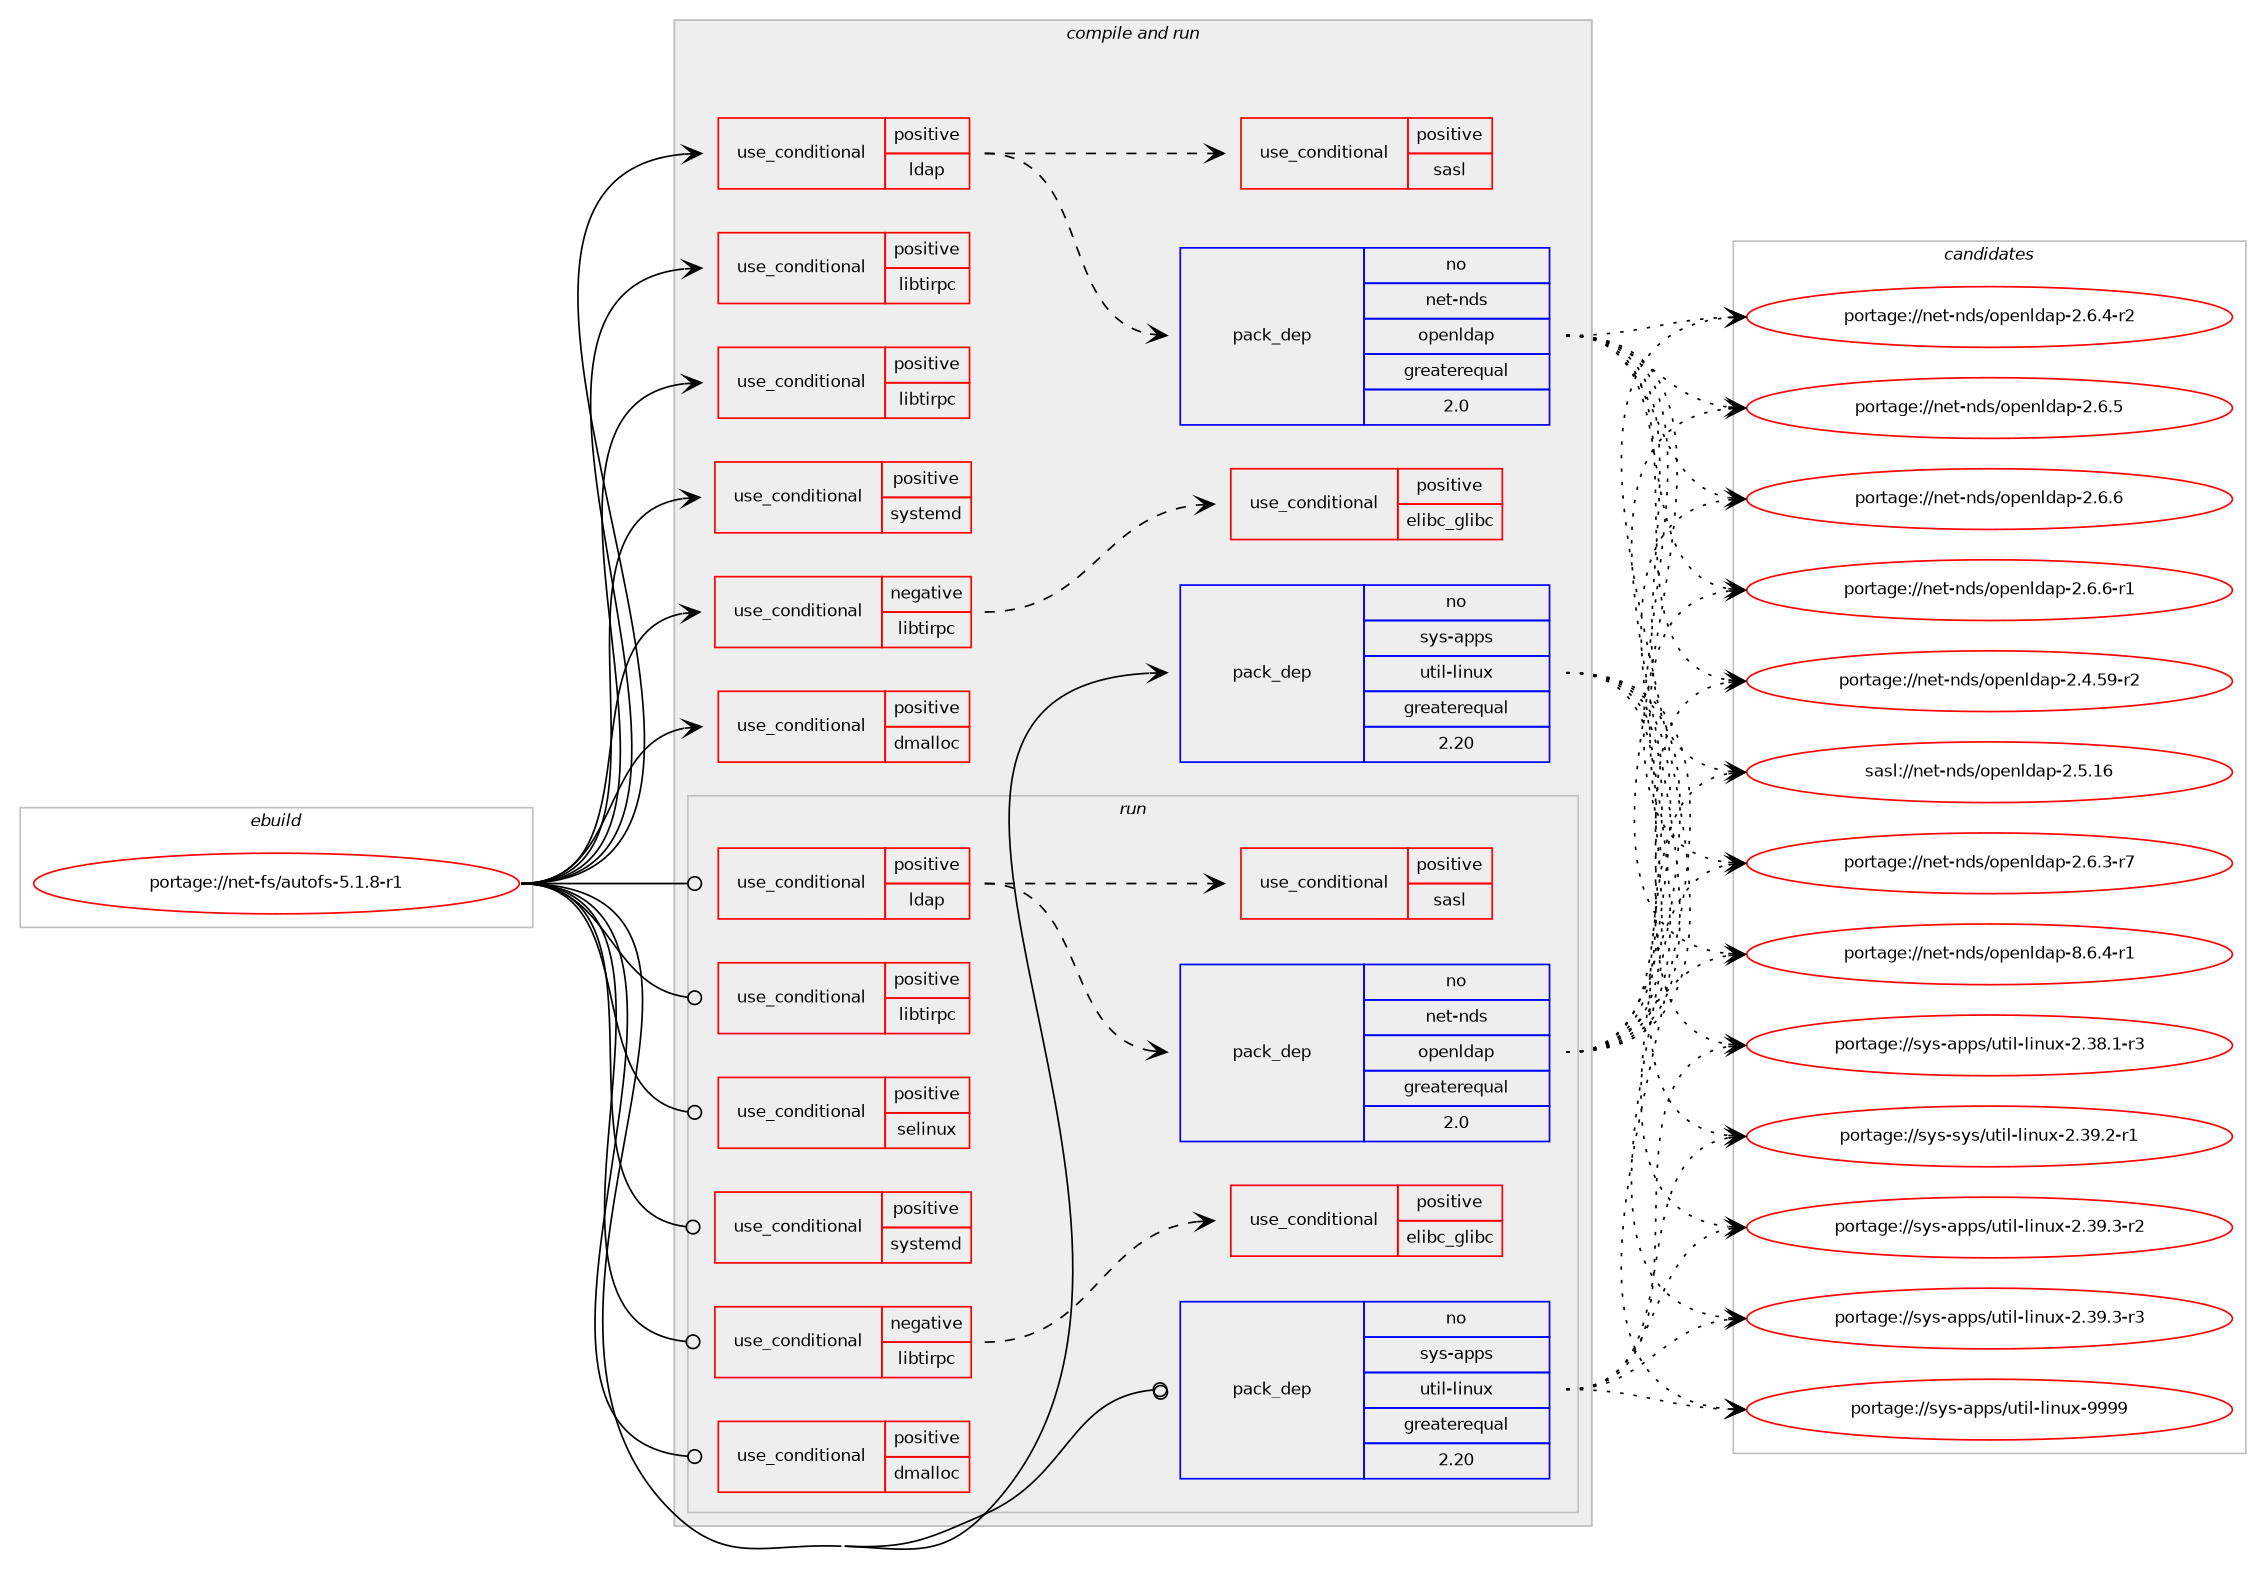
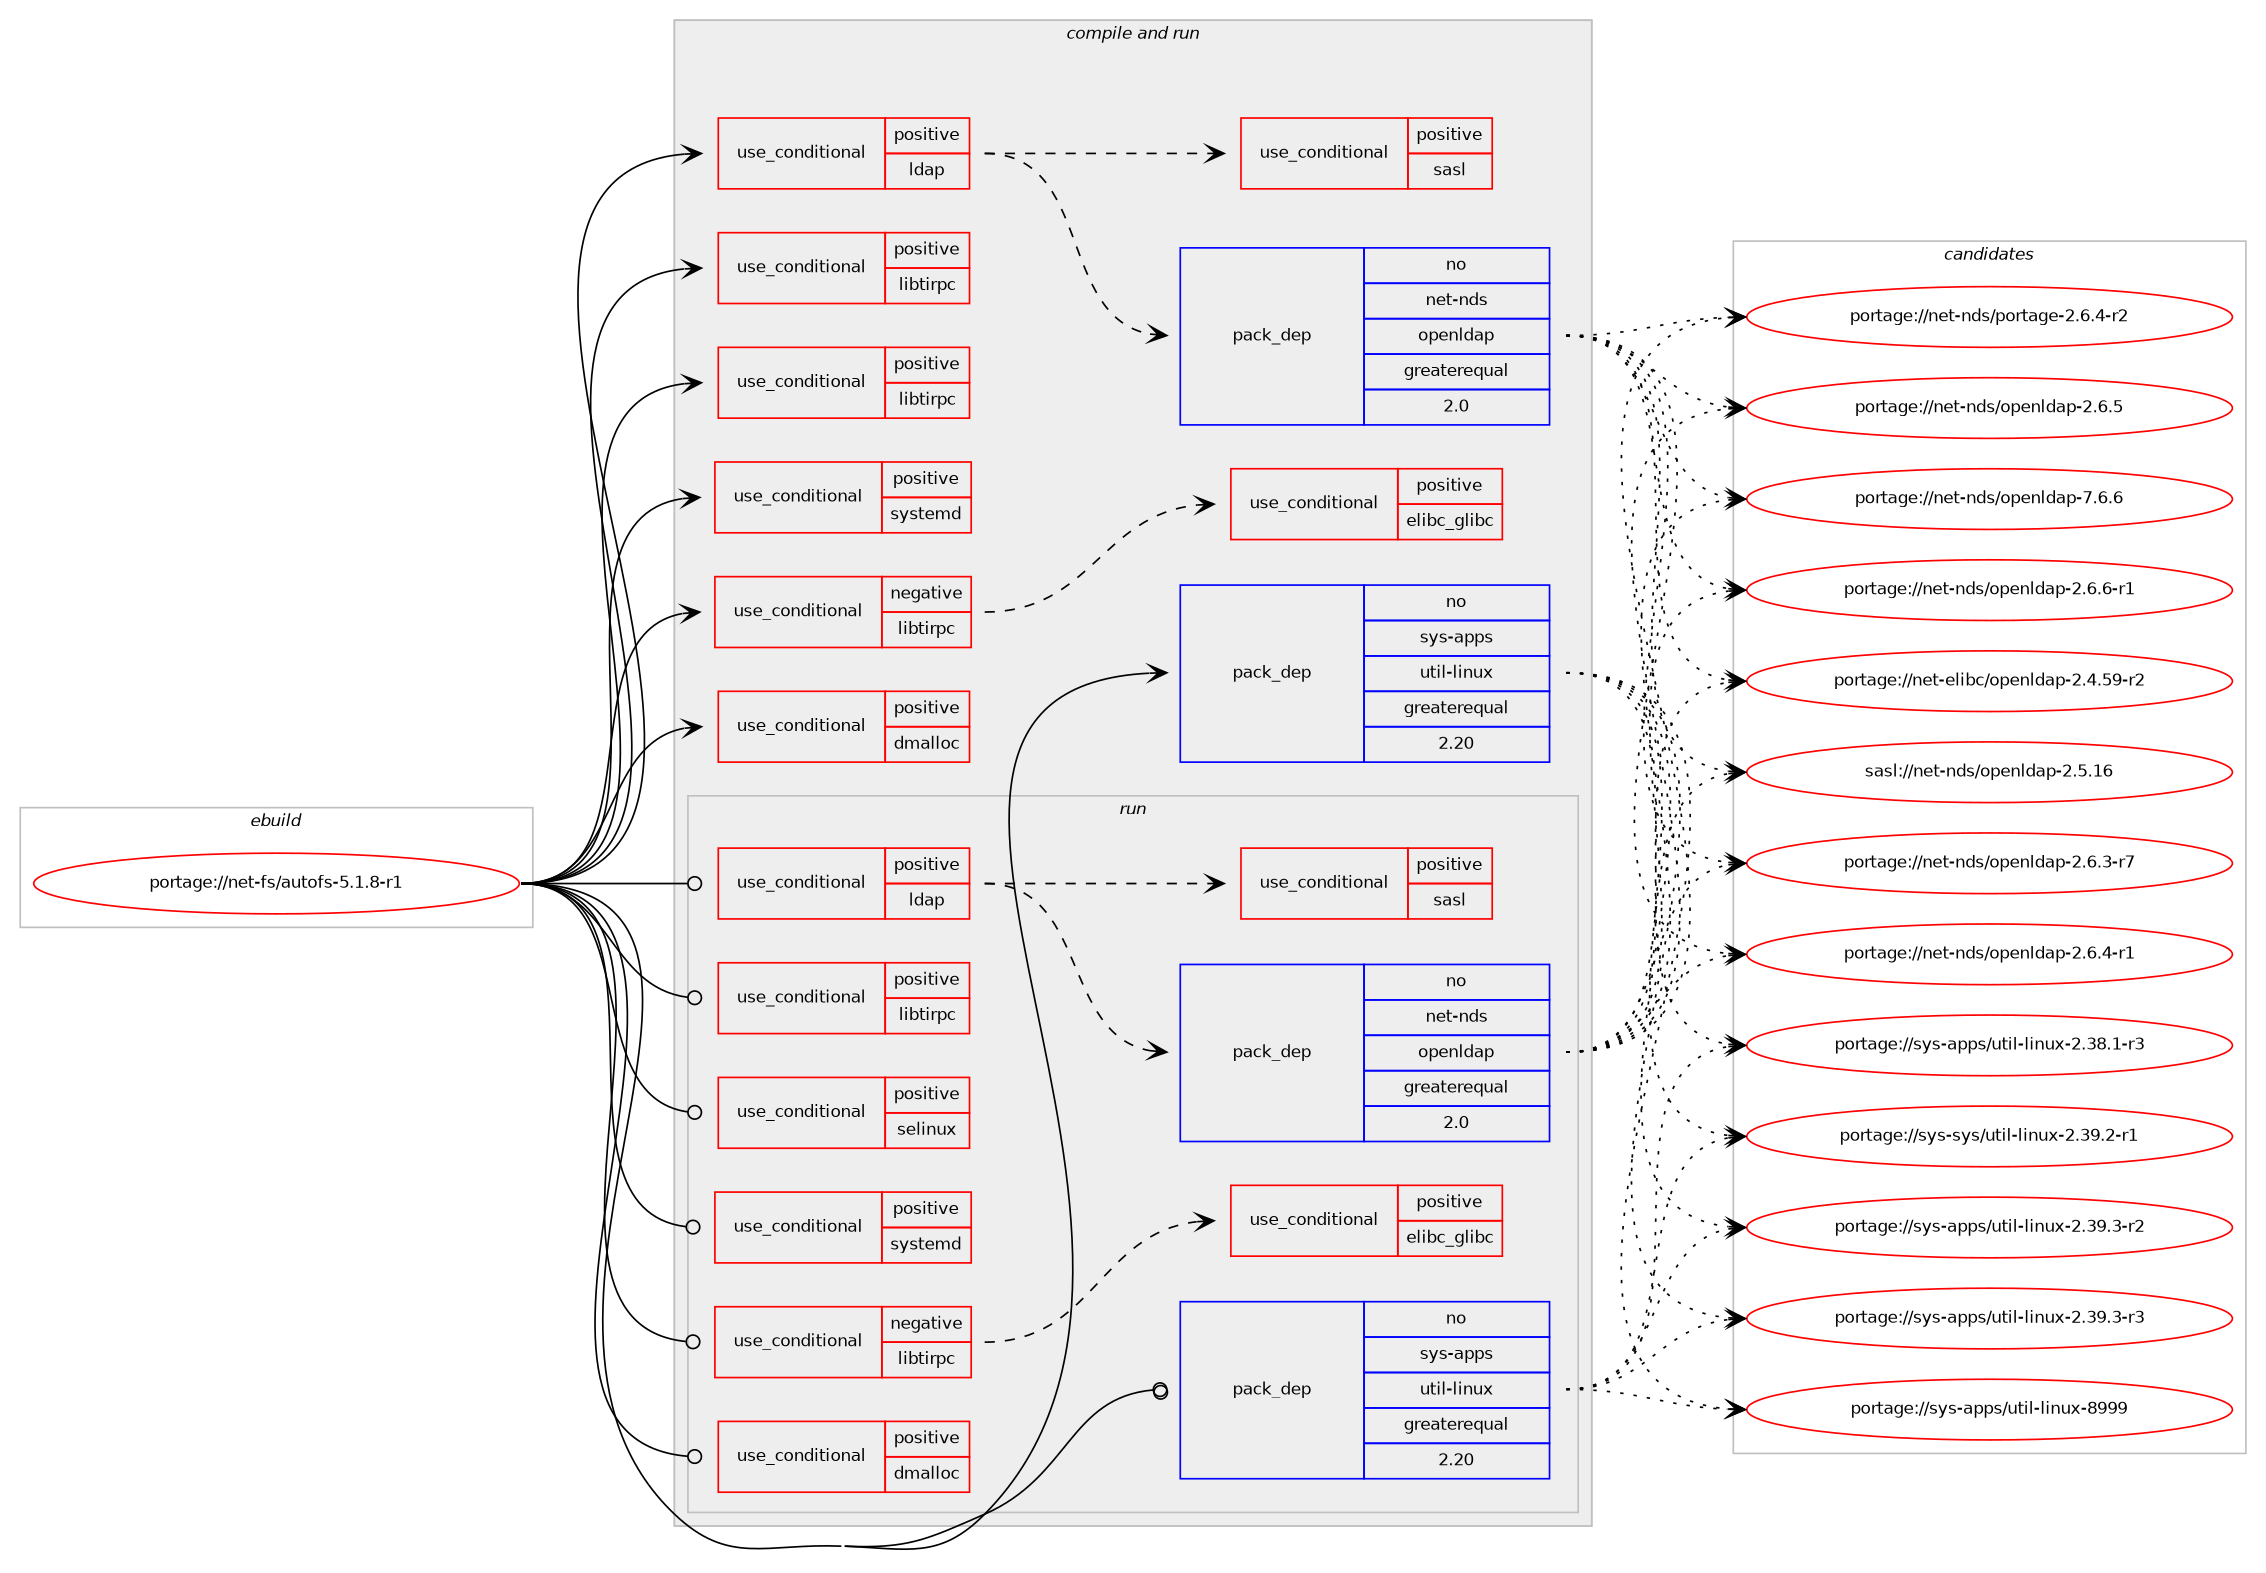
node "portage://net-nds/openldap-2.6.4-r2": label "portage://net-nds/openldap-2.6.4-r2" -> "portage://net-nds/portage-2.6.4-r2"
node "portage://net-nds/openldap-2.6.6": label "portage://net-nds/openldap-2.6.6" -> "portage://net-nds/openldap-7.6.6"
node "portage://net-nds/openldap-2.4.59-r2": label "portage://net-nds/openldap-2.4.59-r2" -> "portage://net-elibc/openldap-2.4.59-r2"
node "portage://net-nds/openldap-8.6.4-r1": label "portage://net-nds/openldap-8.6.4-r1" -> "portage://net-nds/openldap-2.6.4-r1"
node "portage://sys-apps/util-linux-9999": label "portage://sys-apps/util-linux-9999" -> "portage://sys-apps/util-linux-8999"
